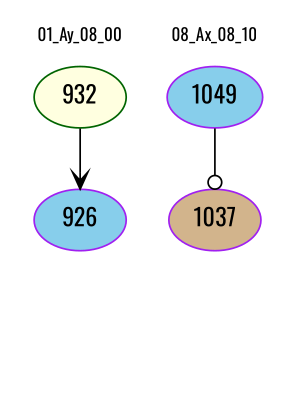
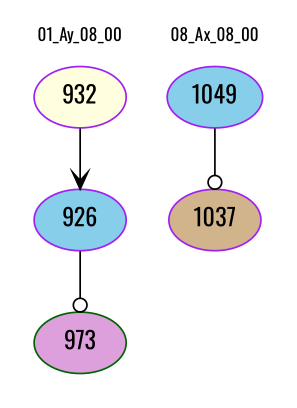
cluster "08_Ax_08_10": label "08_Ax_08_10" -> "08_Ax_08_00"
node "932": color darkgreen -> purple
node "973": added
